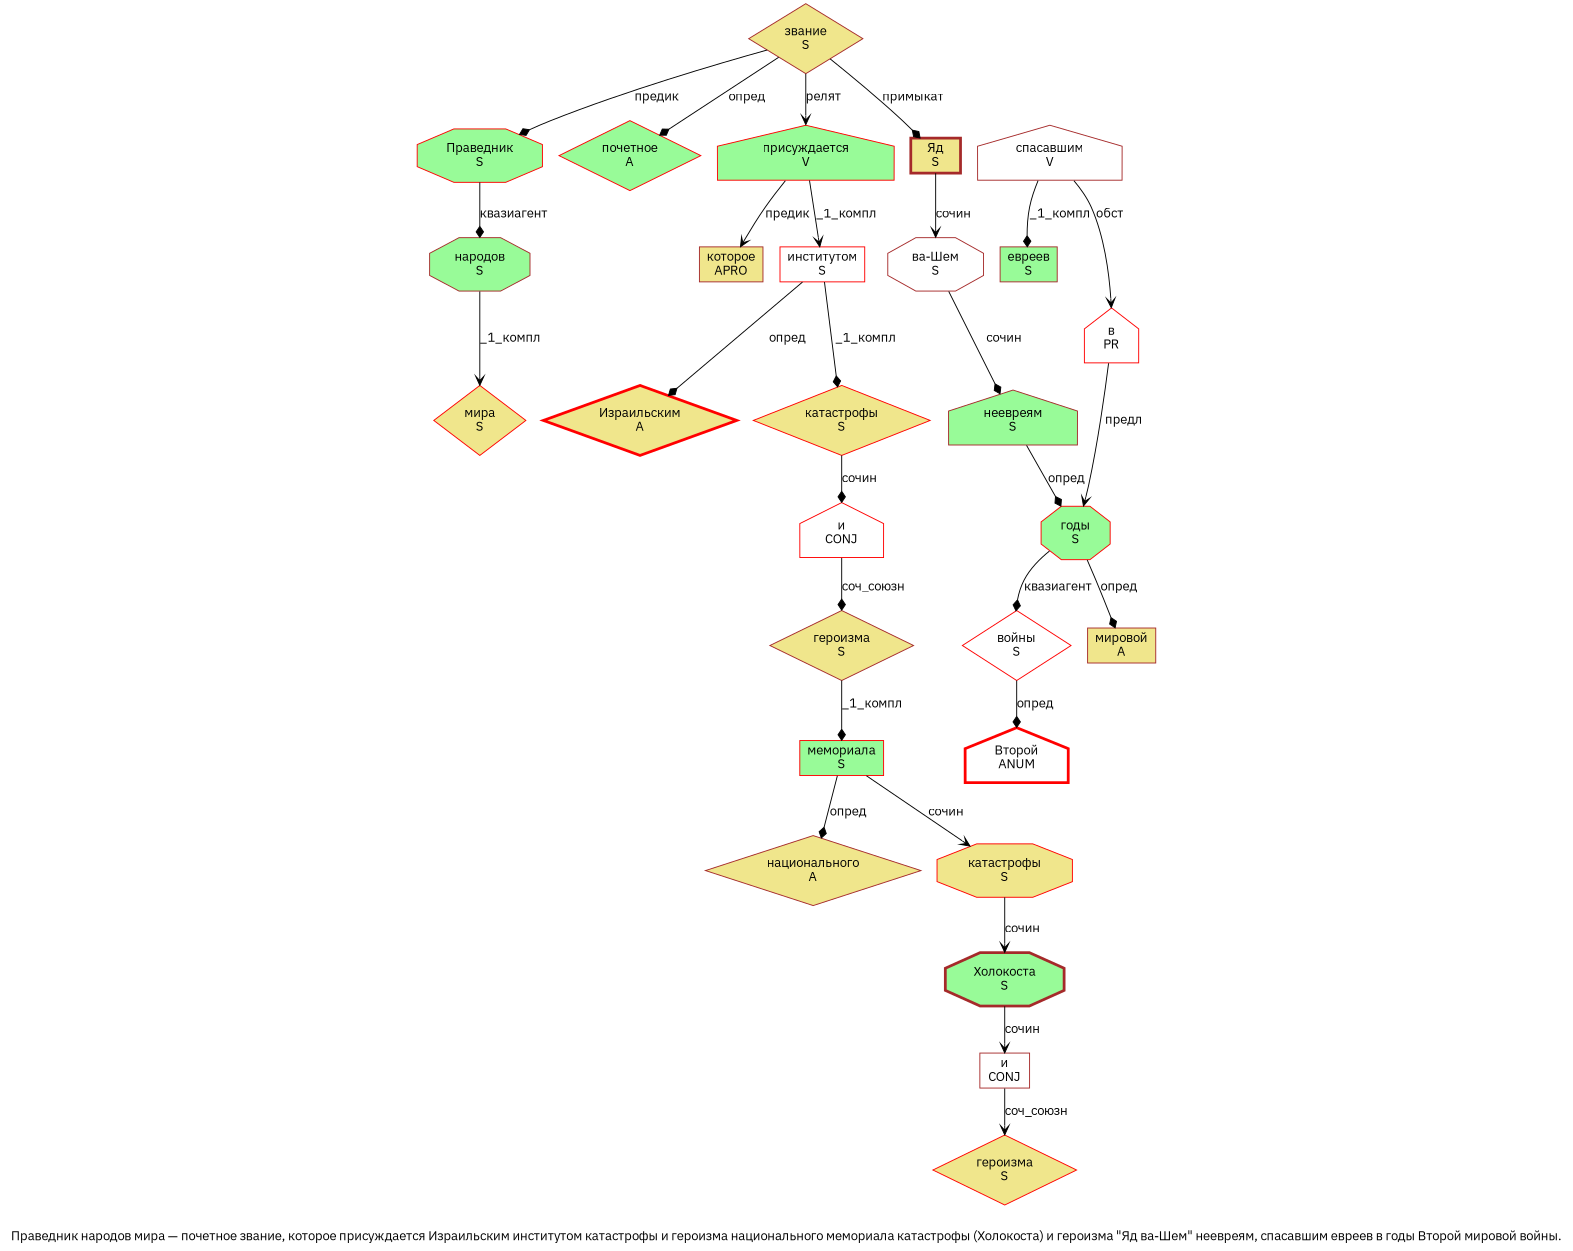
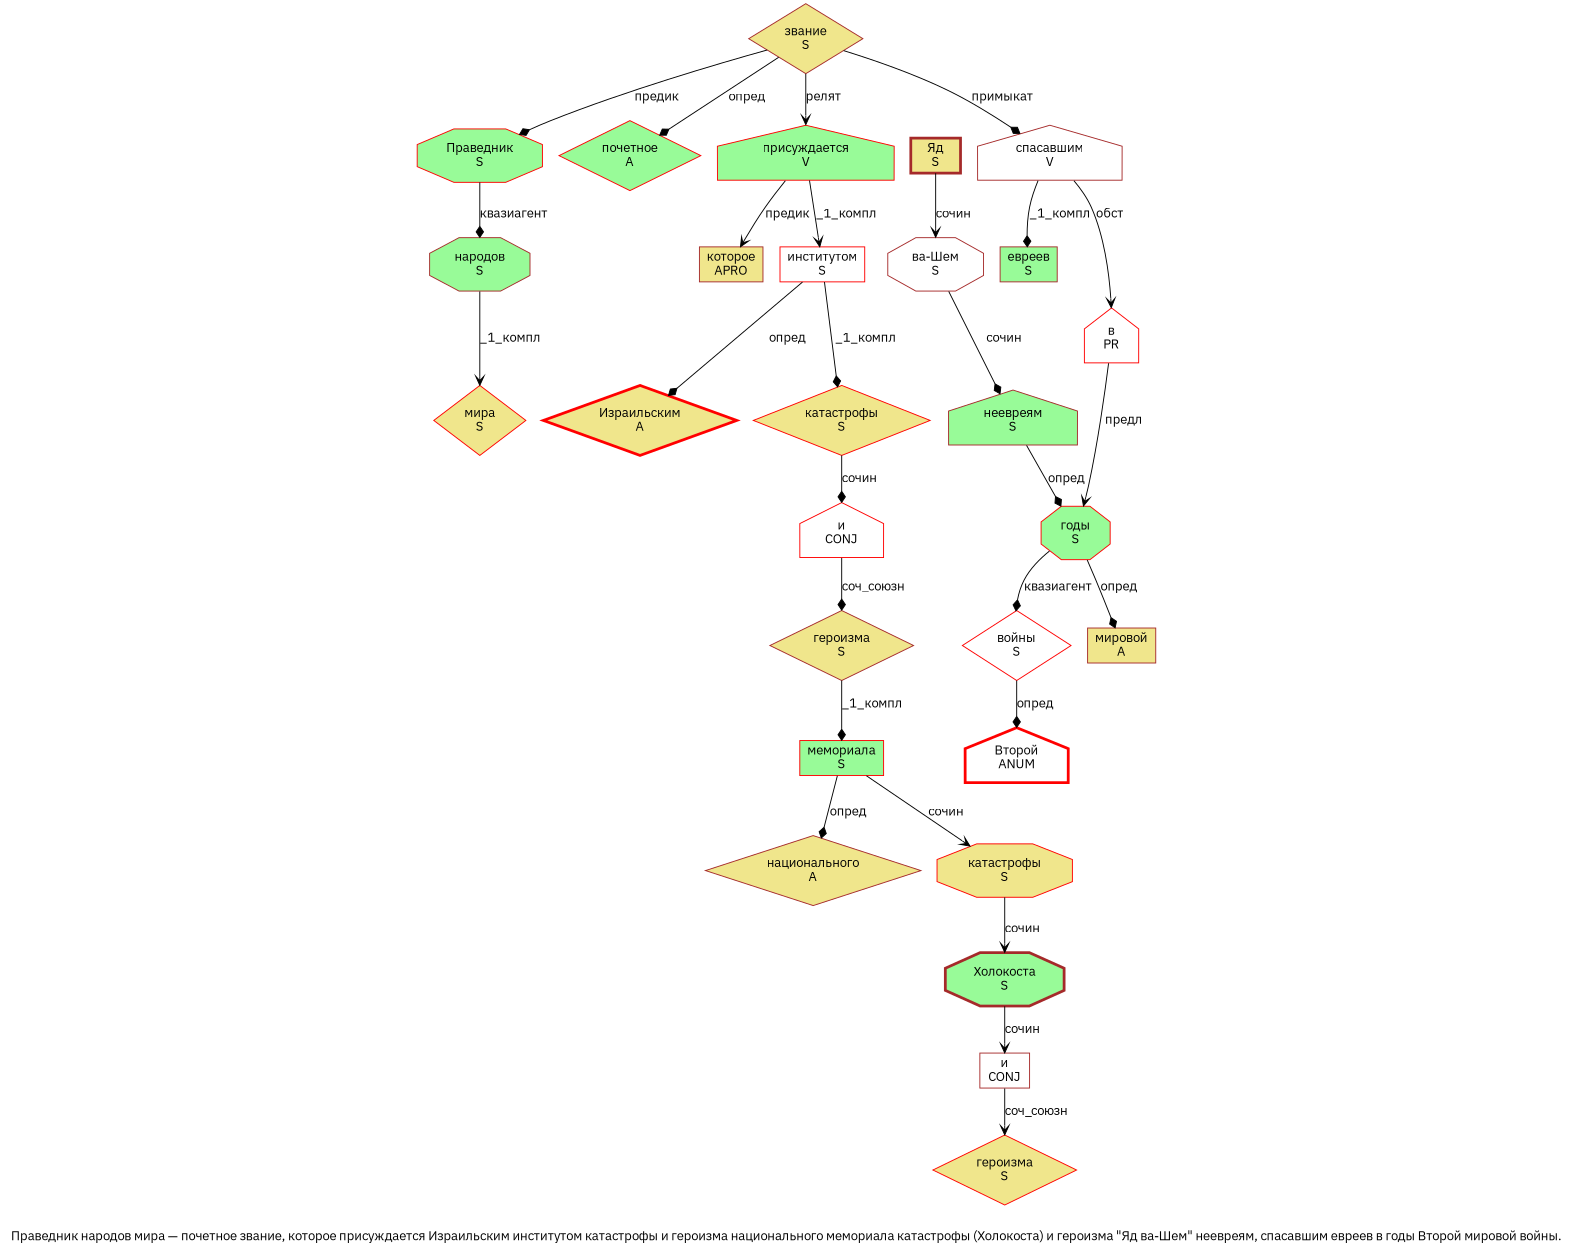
edge "звание S" -> "Яд S": now "звание S" -> "спасавшим V"
